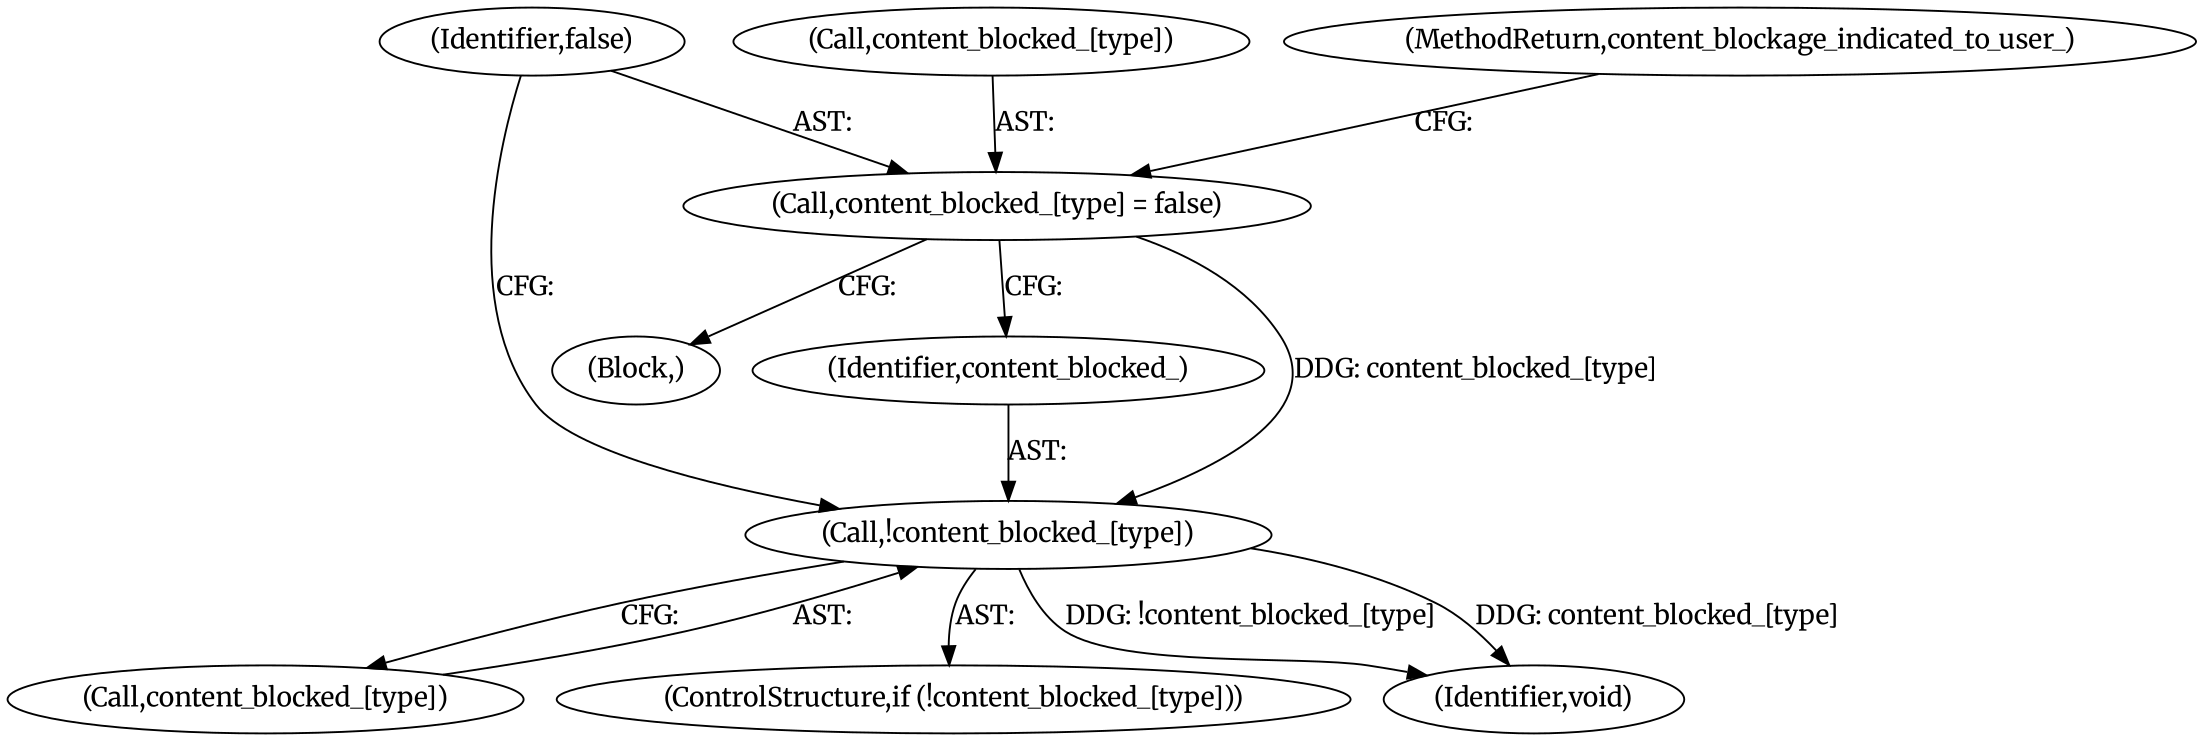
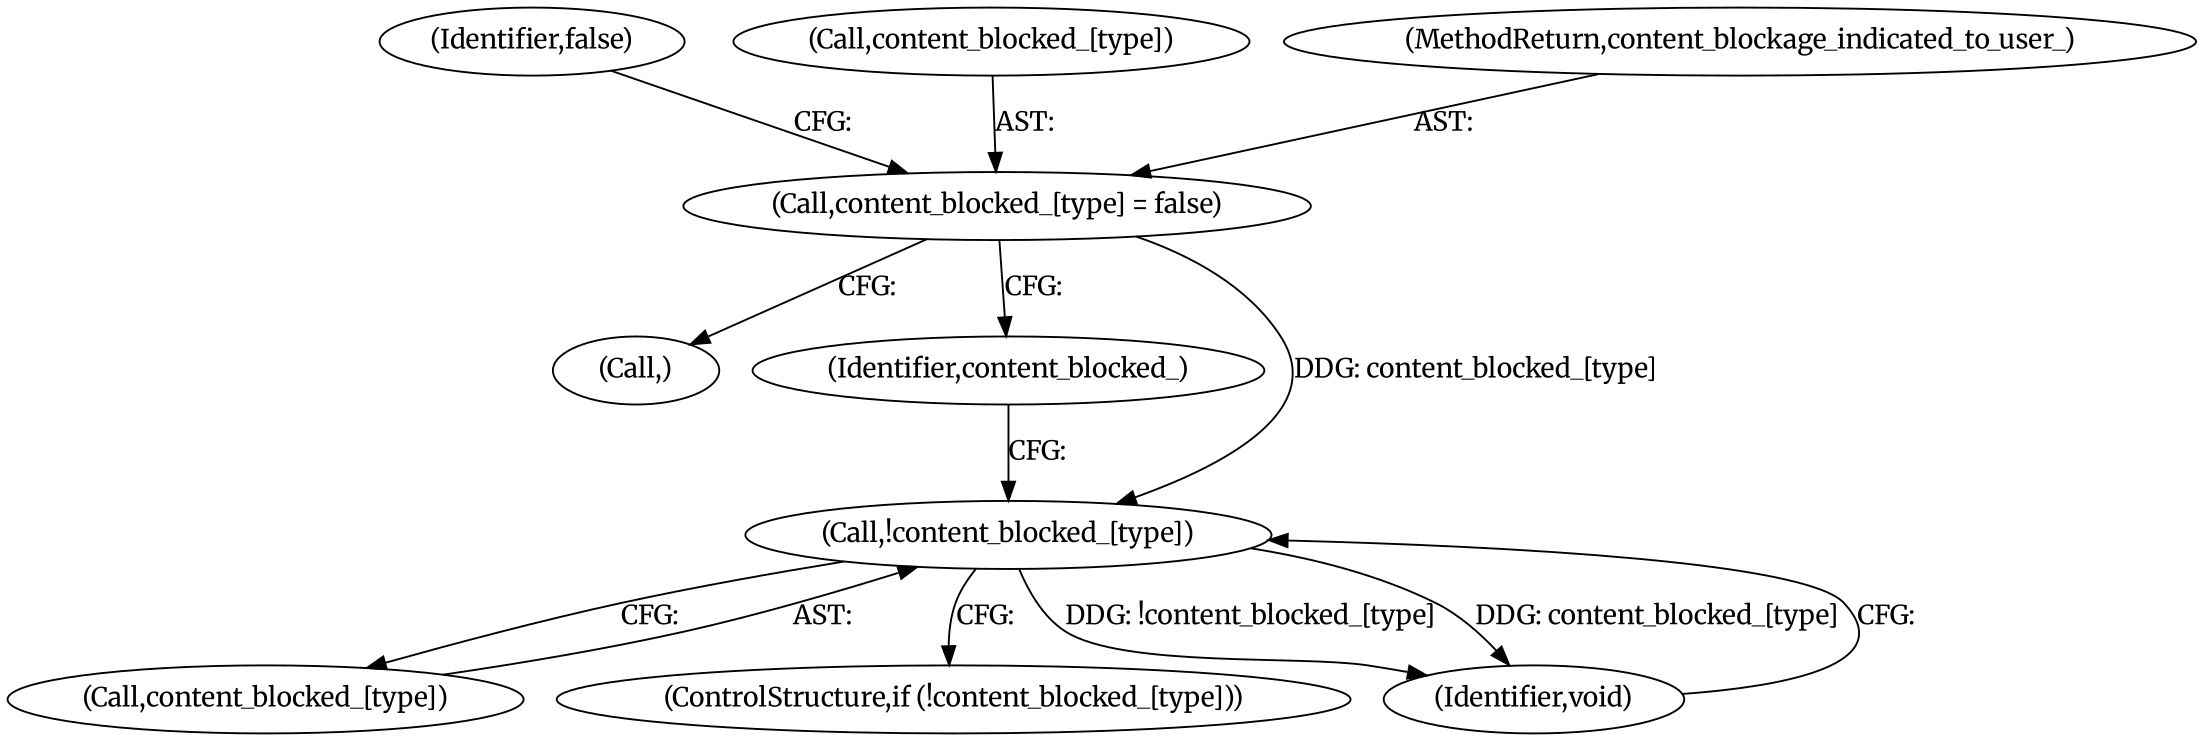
edge "(Identifier,false)" -> "(Call,content_blocked_[type] = false)": label "AST: " -> "CFG: "
edge "(MethodReturn,content_blockage_indicated_to_user_)" -> "(Call,content_blocked_[type] = false)": label "CFG: " -> "AST: "
node "(Block,)": label "(Block,)" -> "(Call,)"
edge "(Identifier,false)" -> "(Call,!content_blocked_[type])": now "(Identifier,void)" -> "(Call,!content_blocked_[type])"
edge "(Identifier,content_blocked_)" -> "(Call,!content_blocked_[type])": label "AST: " -> "CFG: "
edge "(Call,!content_blocked_[type])" -> "(ControlStructure,if (!content_blocked_[type]))": label "AST: " -> "CFG: "
